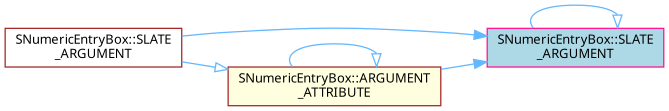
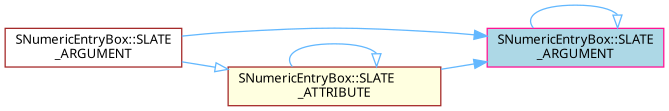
node "SNumericEntryBox::ARGUMENT _ATTRIBUTE": label "SNumericEntryBox::ARGUMENT _ATTRIBUTE" -> "SNumericEntryBox::SLATE _ATTRIBUTE"
